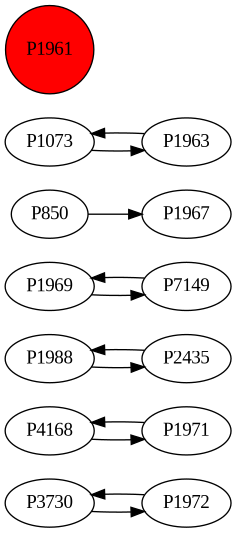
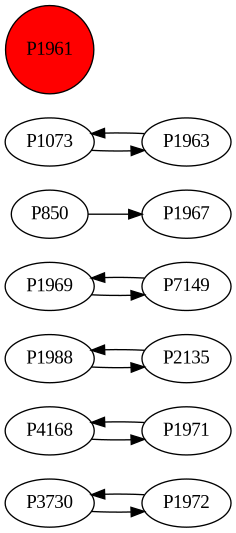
node "P2435": label "P2435" -> "P2135"
